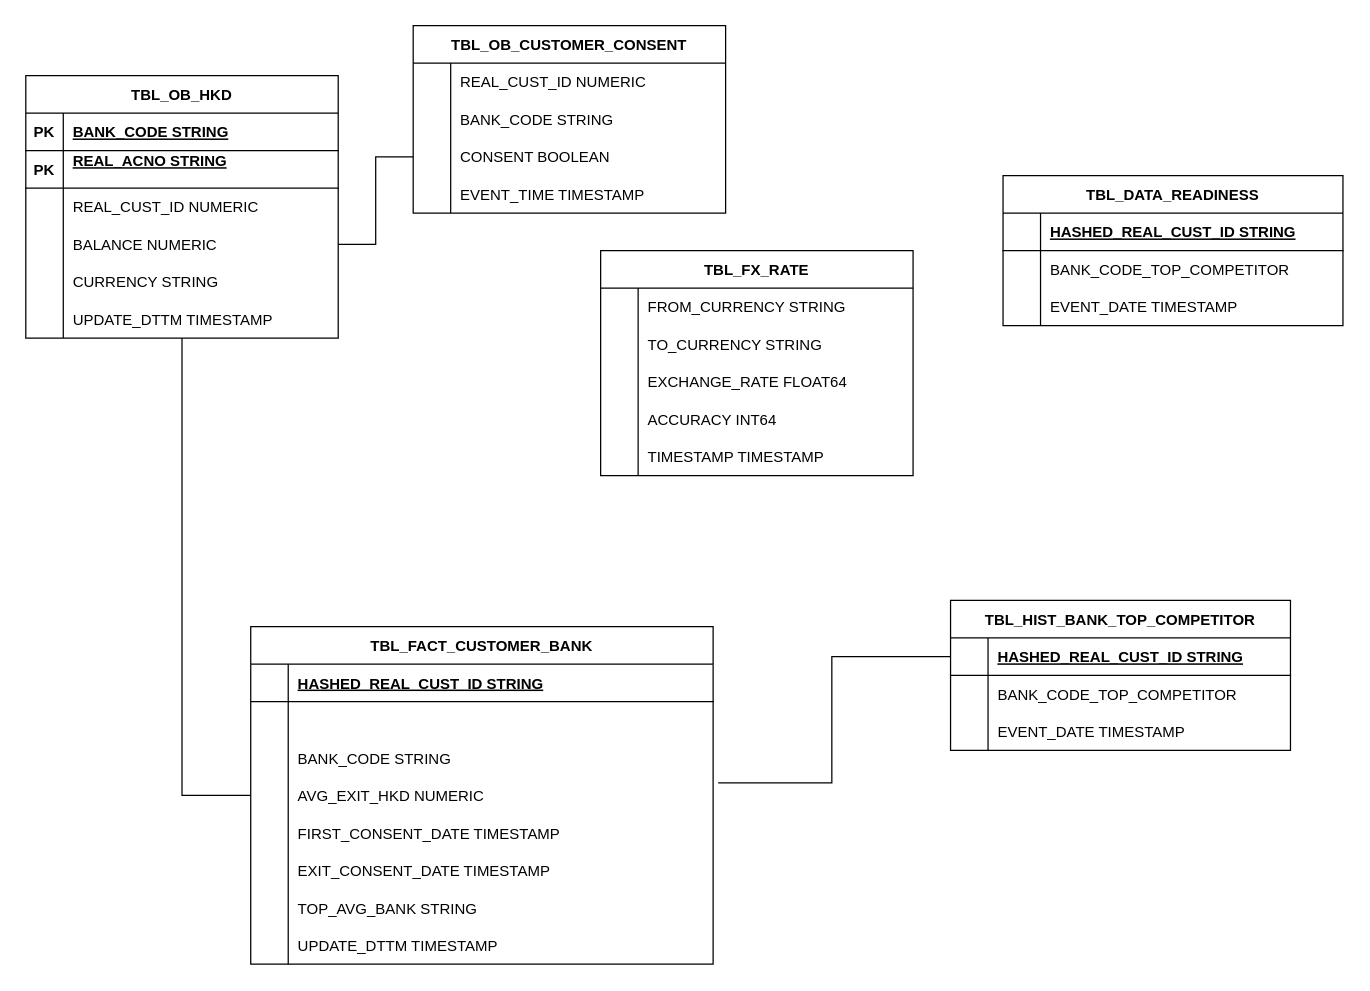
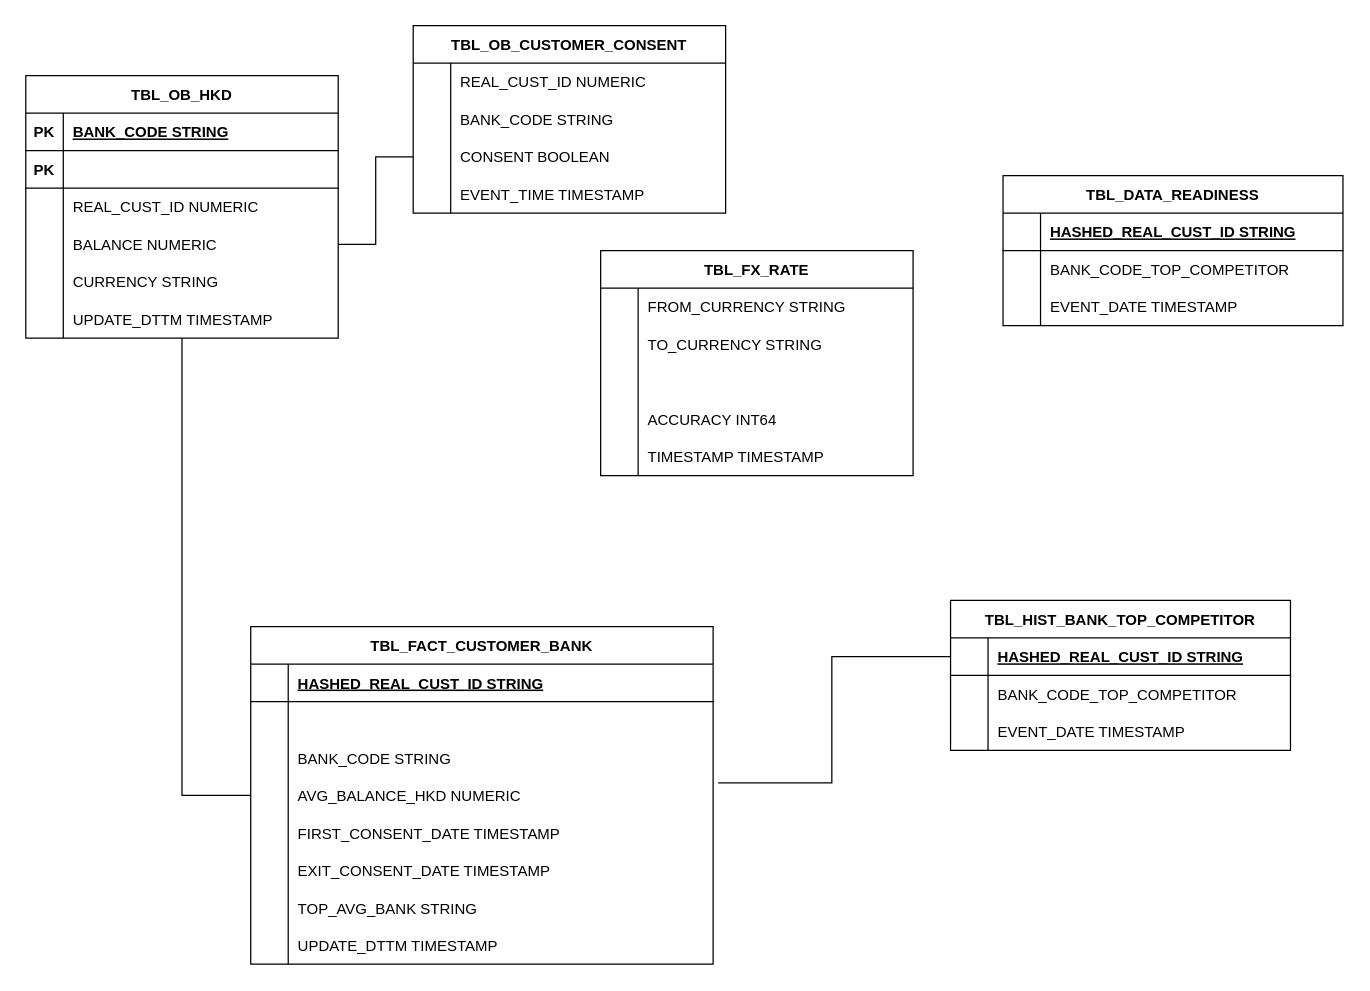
node "REAL_ACNO STRING": removed
node "EXCHANGE_RATE FLOAT64": removed
node "AVG_EXIT_HKD NUMERIC": label "AVG_EXIT_HKD NUMERIC" -> "AVG_BALANCE_HKD NUMERIC"
